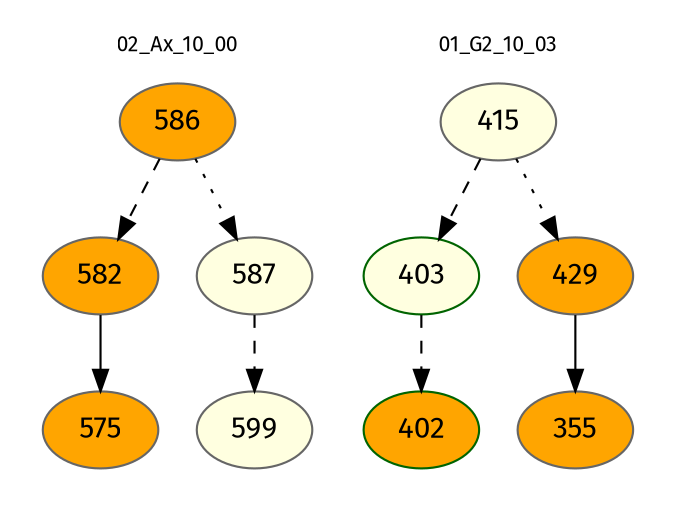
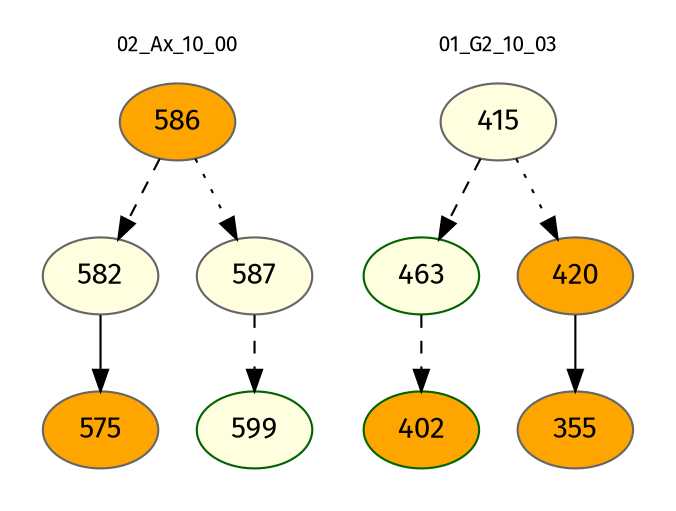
node "582": fillcolor orange -> lightyellow
node "403": label "403" -> "463"
node "429": label "429" -> "420"
node "599": color gray40 -> darkgreen
